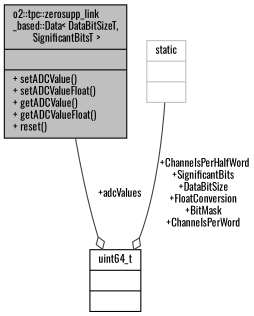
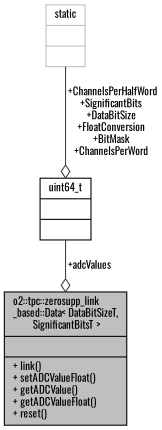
node "o2::tpc::zerosupp_link": text "+ setADCValue()" -> "+ link()"
edge "o2::tpc::zerosupp_link" -> "uint64_t": reversed
